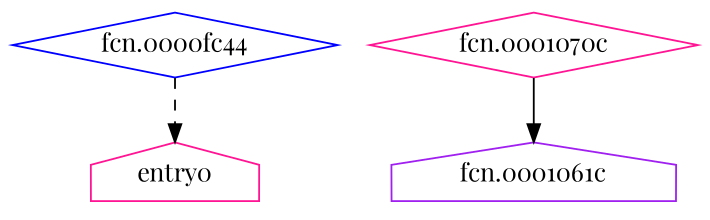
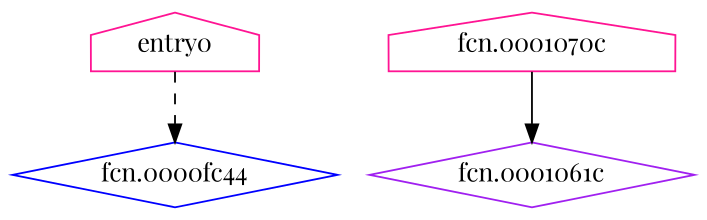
node "fcn.0001070c": shape diamond -> house
edge "fcn.0000fc44" -> "entry0": reversed
node "fcn.0001061c": shape house -> diamond
